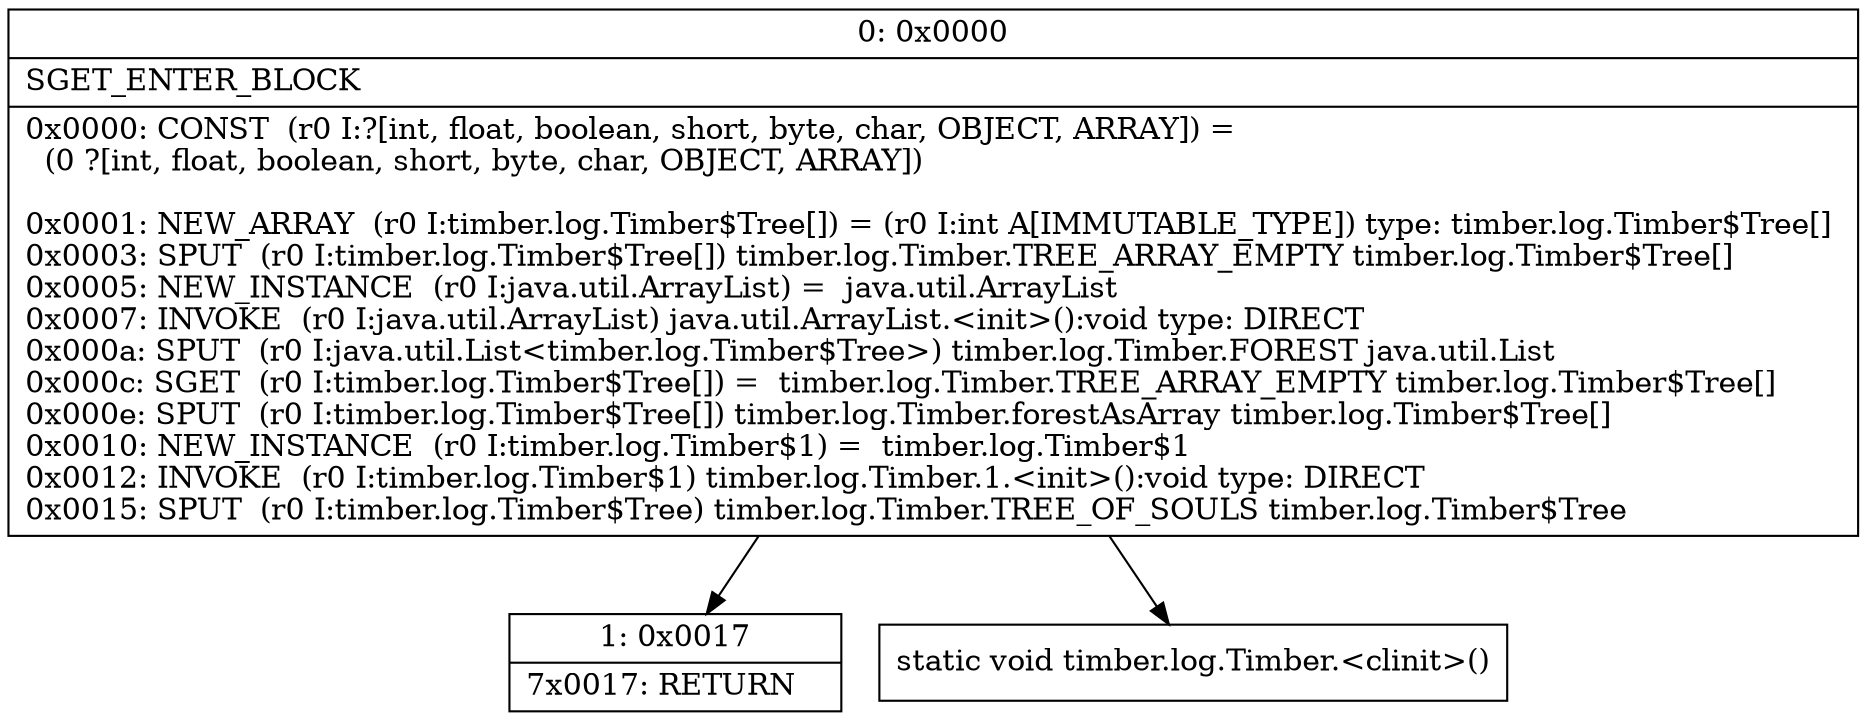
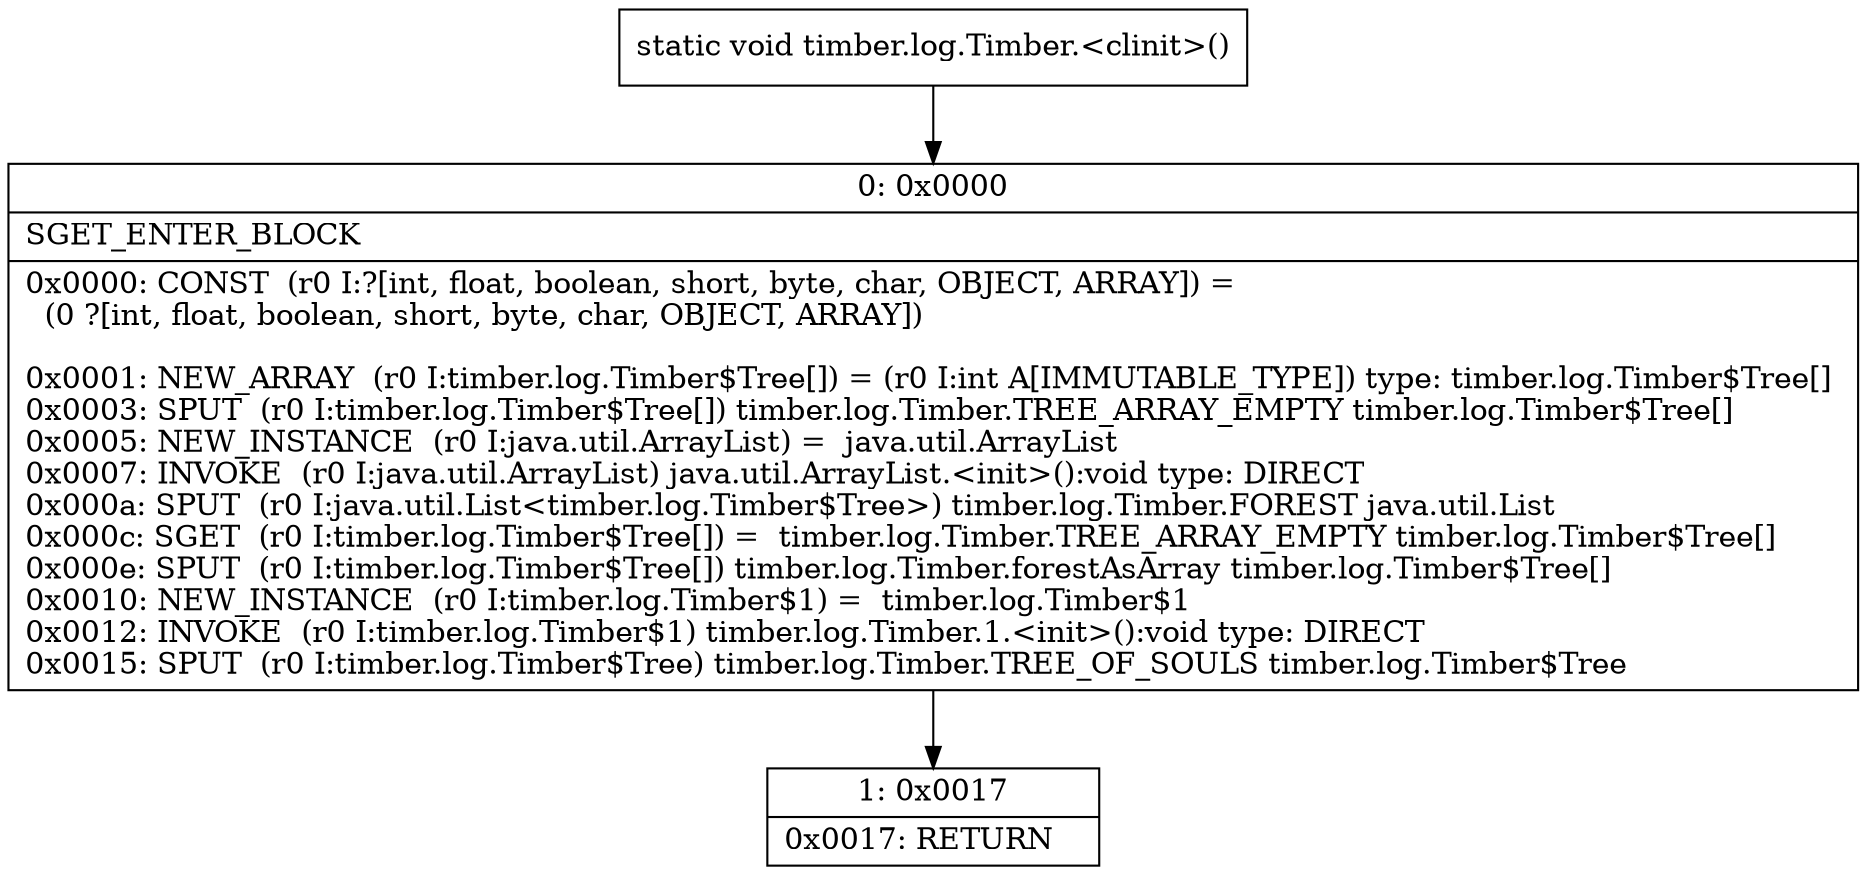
edge "0: 0x0000" -> "static void timber.log.Timber.<clinit>()": reversed
node "1: 0x0017": text "7x0017: RETURN" -> "0x0017: RETURN"
